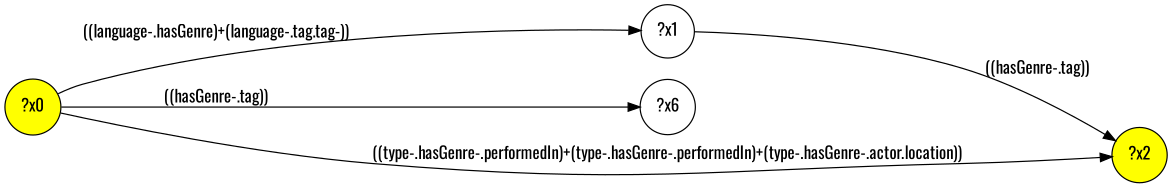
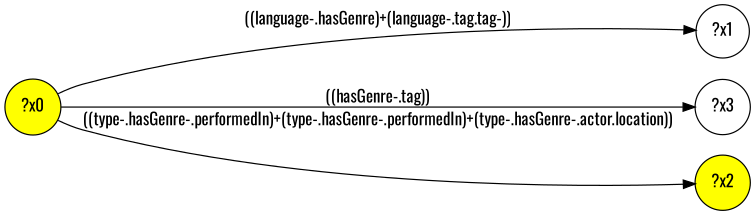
edge "?x1" -> "?x2": removed, label "((hasGenre-.tag))"
node "?x6": label "?x6" -> "?x3"
